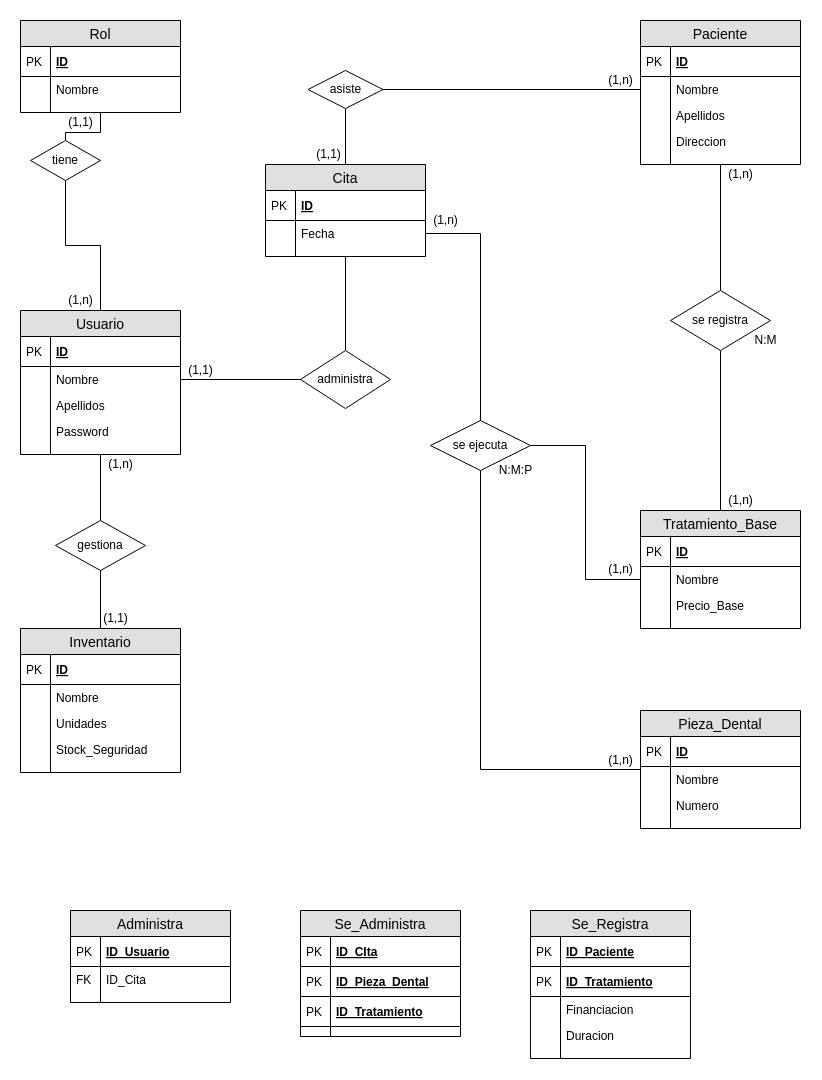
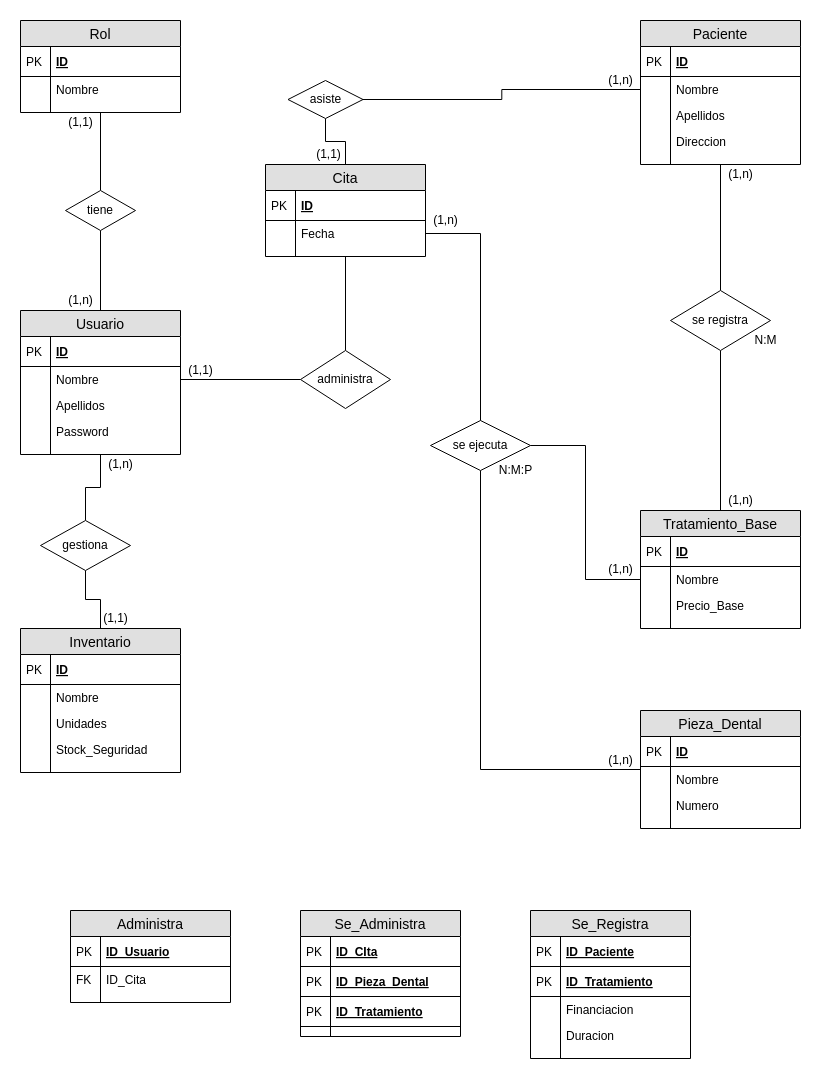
node "asiste": moved (346, 90) -> (326, 100)
node "tiene": moved (66, 161) -> (101, 211)
node "gestiona": moved (101, 546) -> (86, 546)
